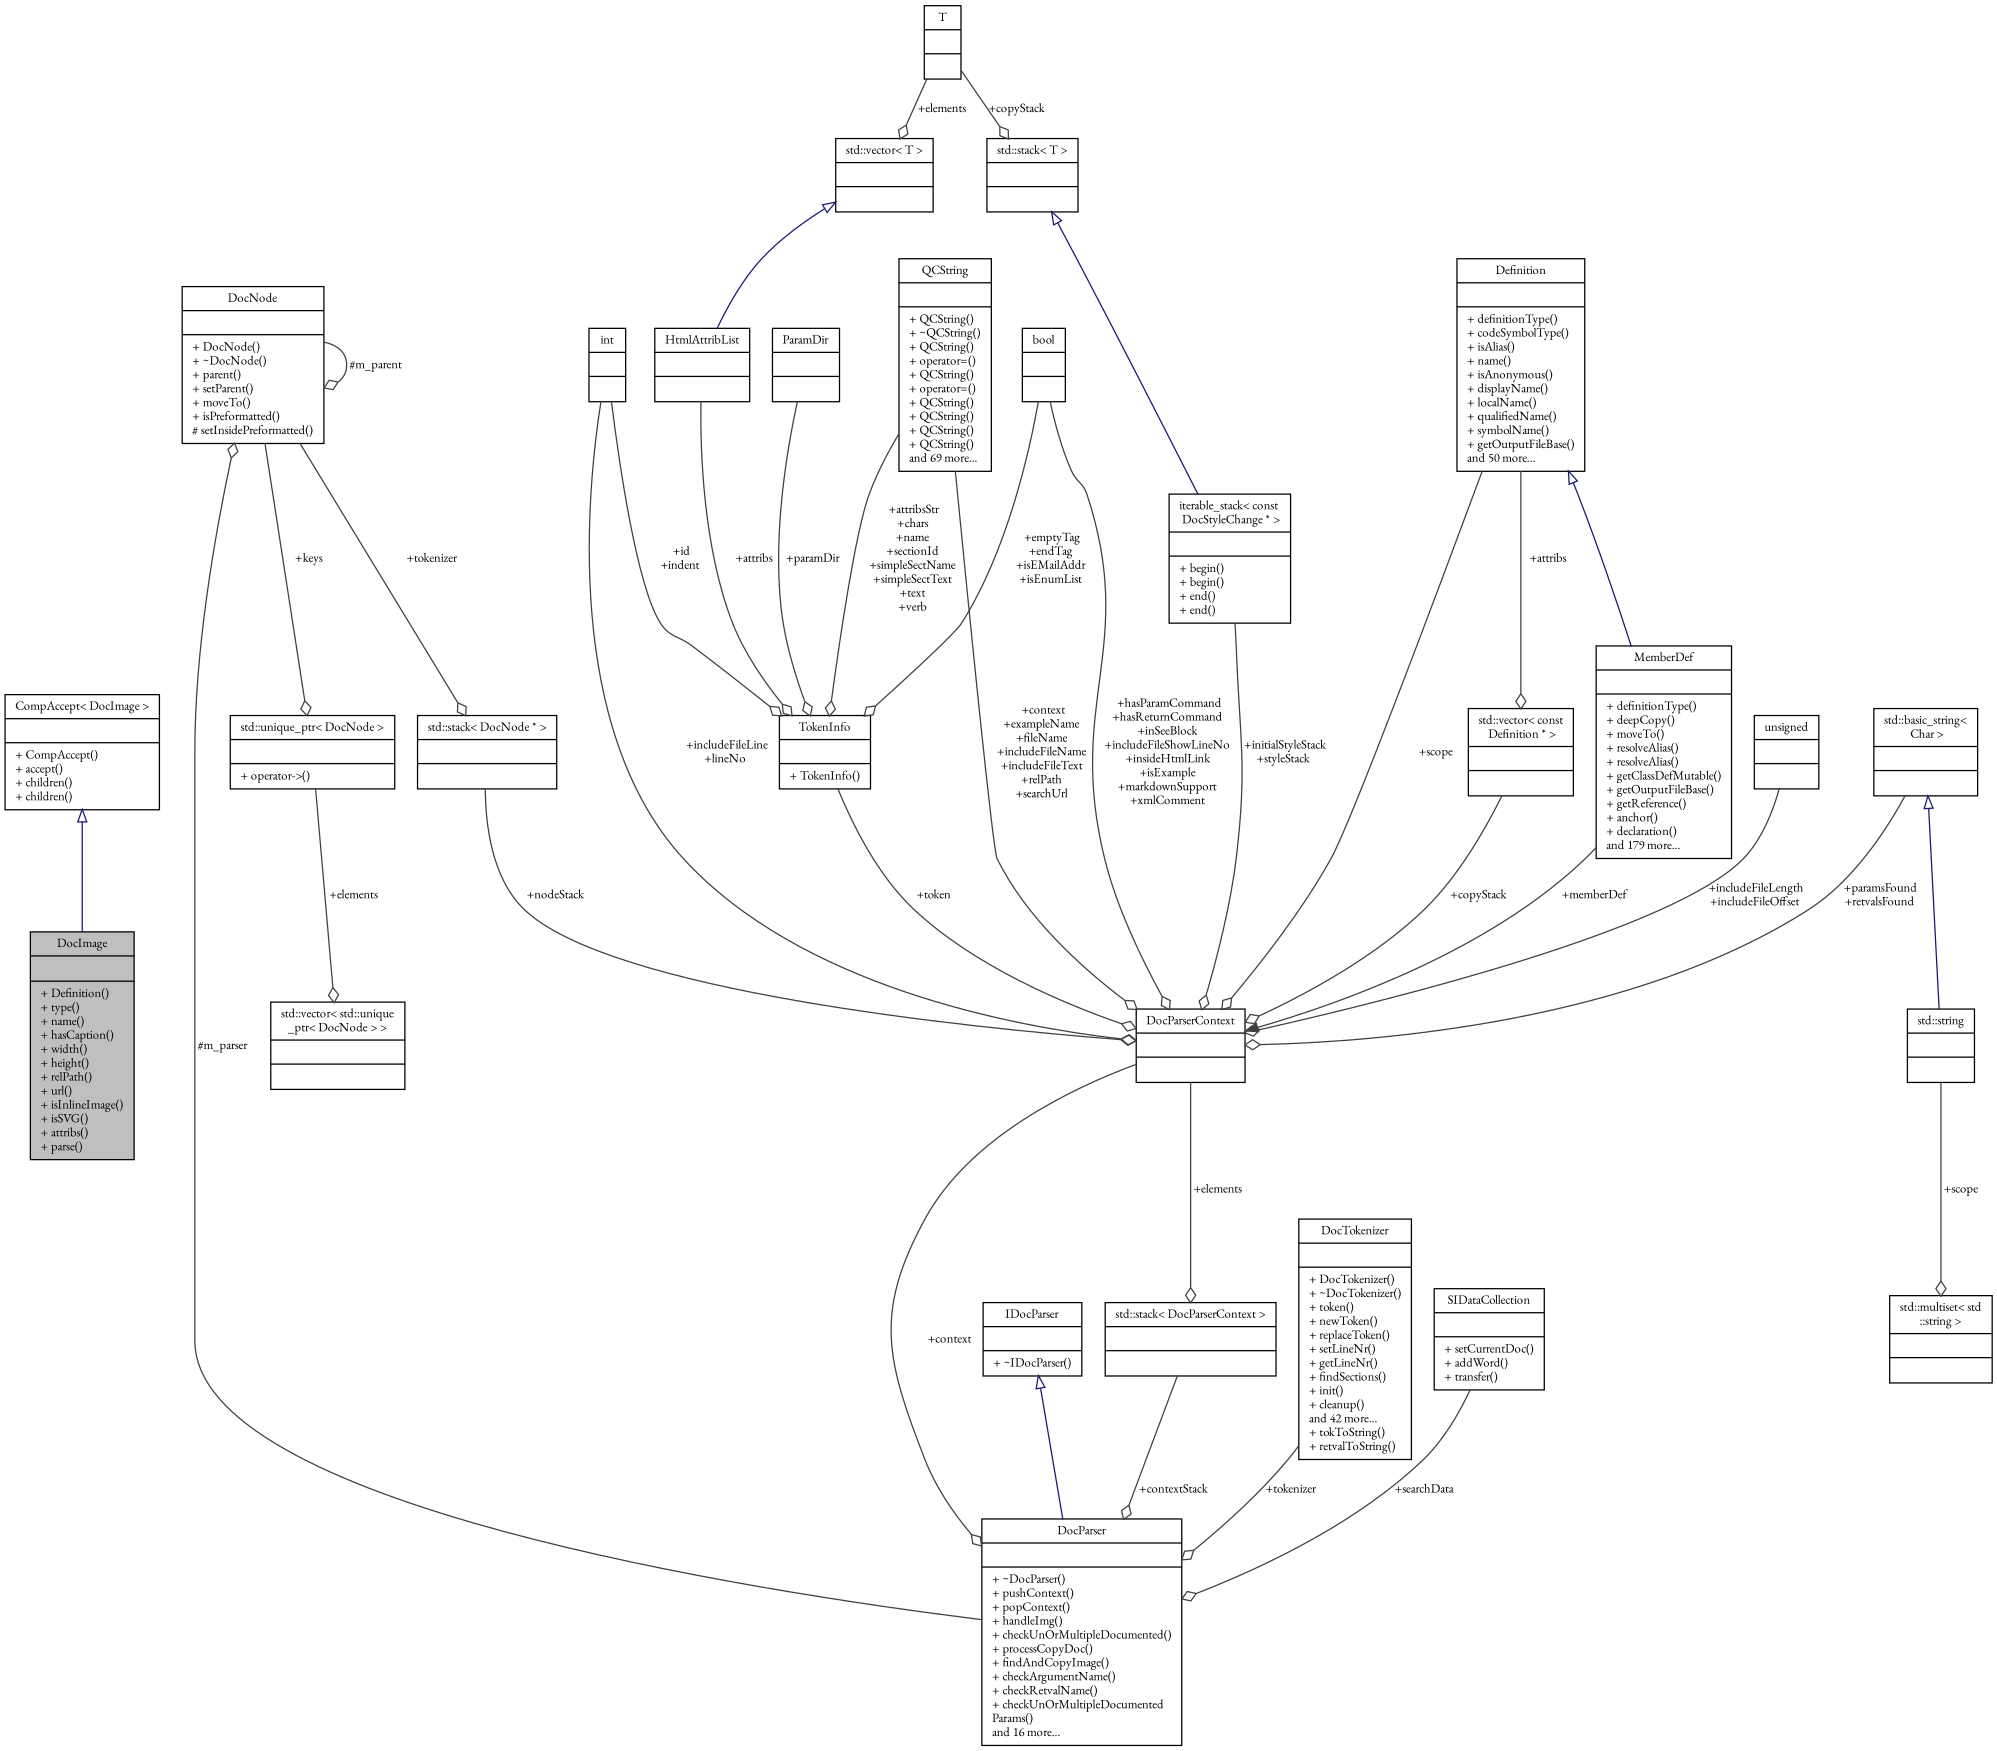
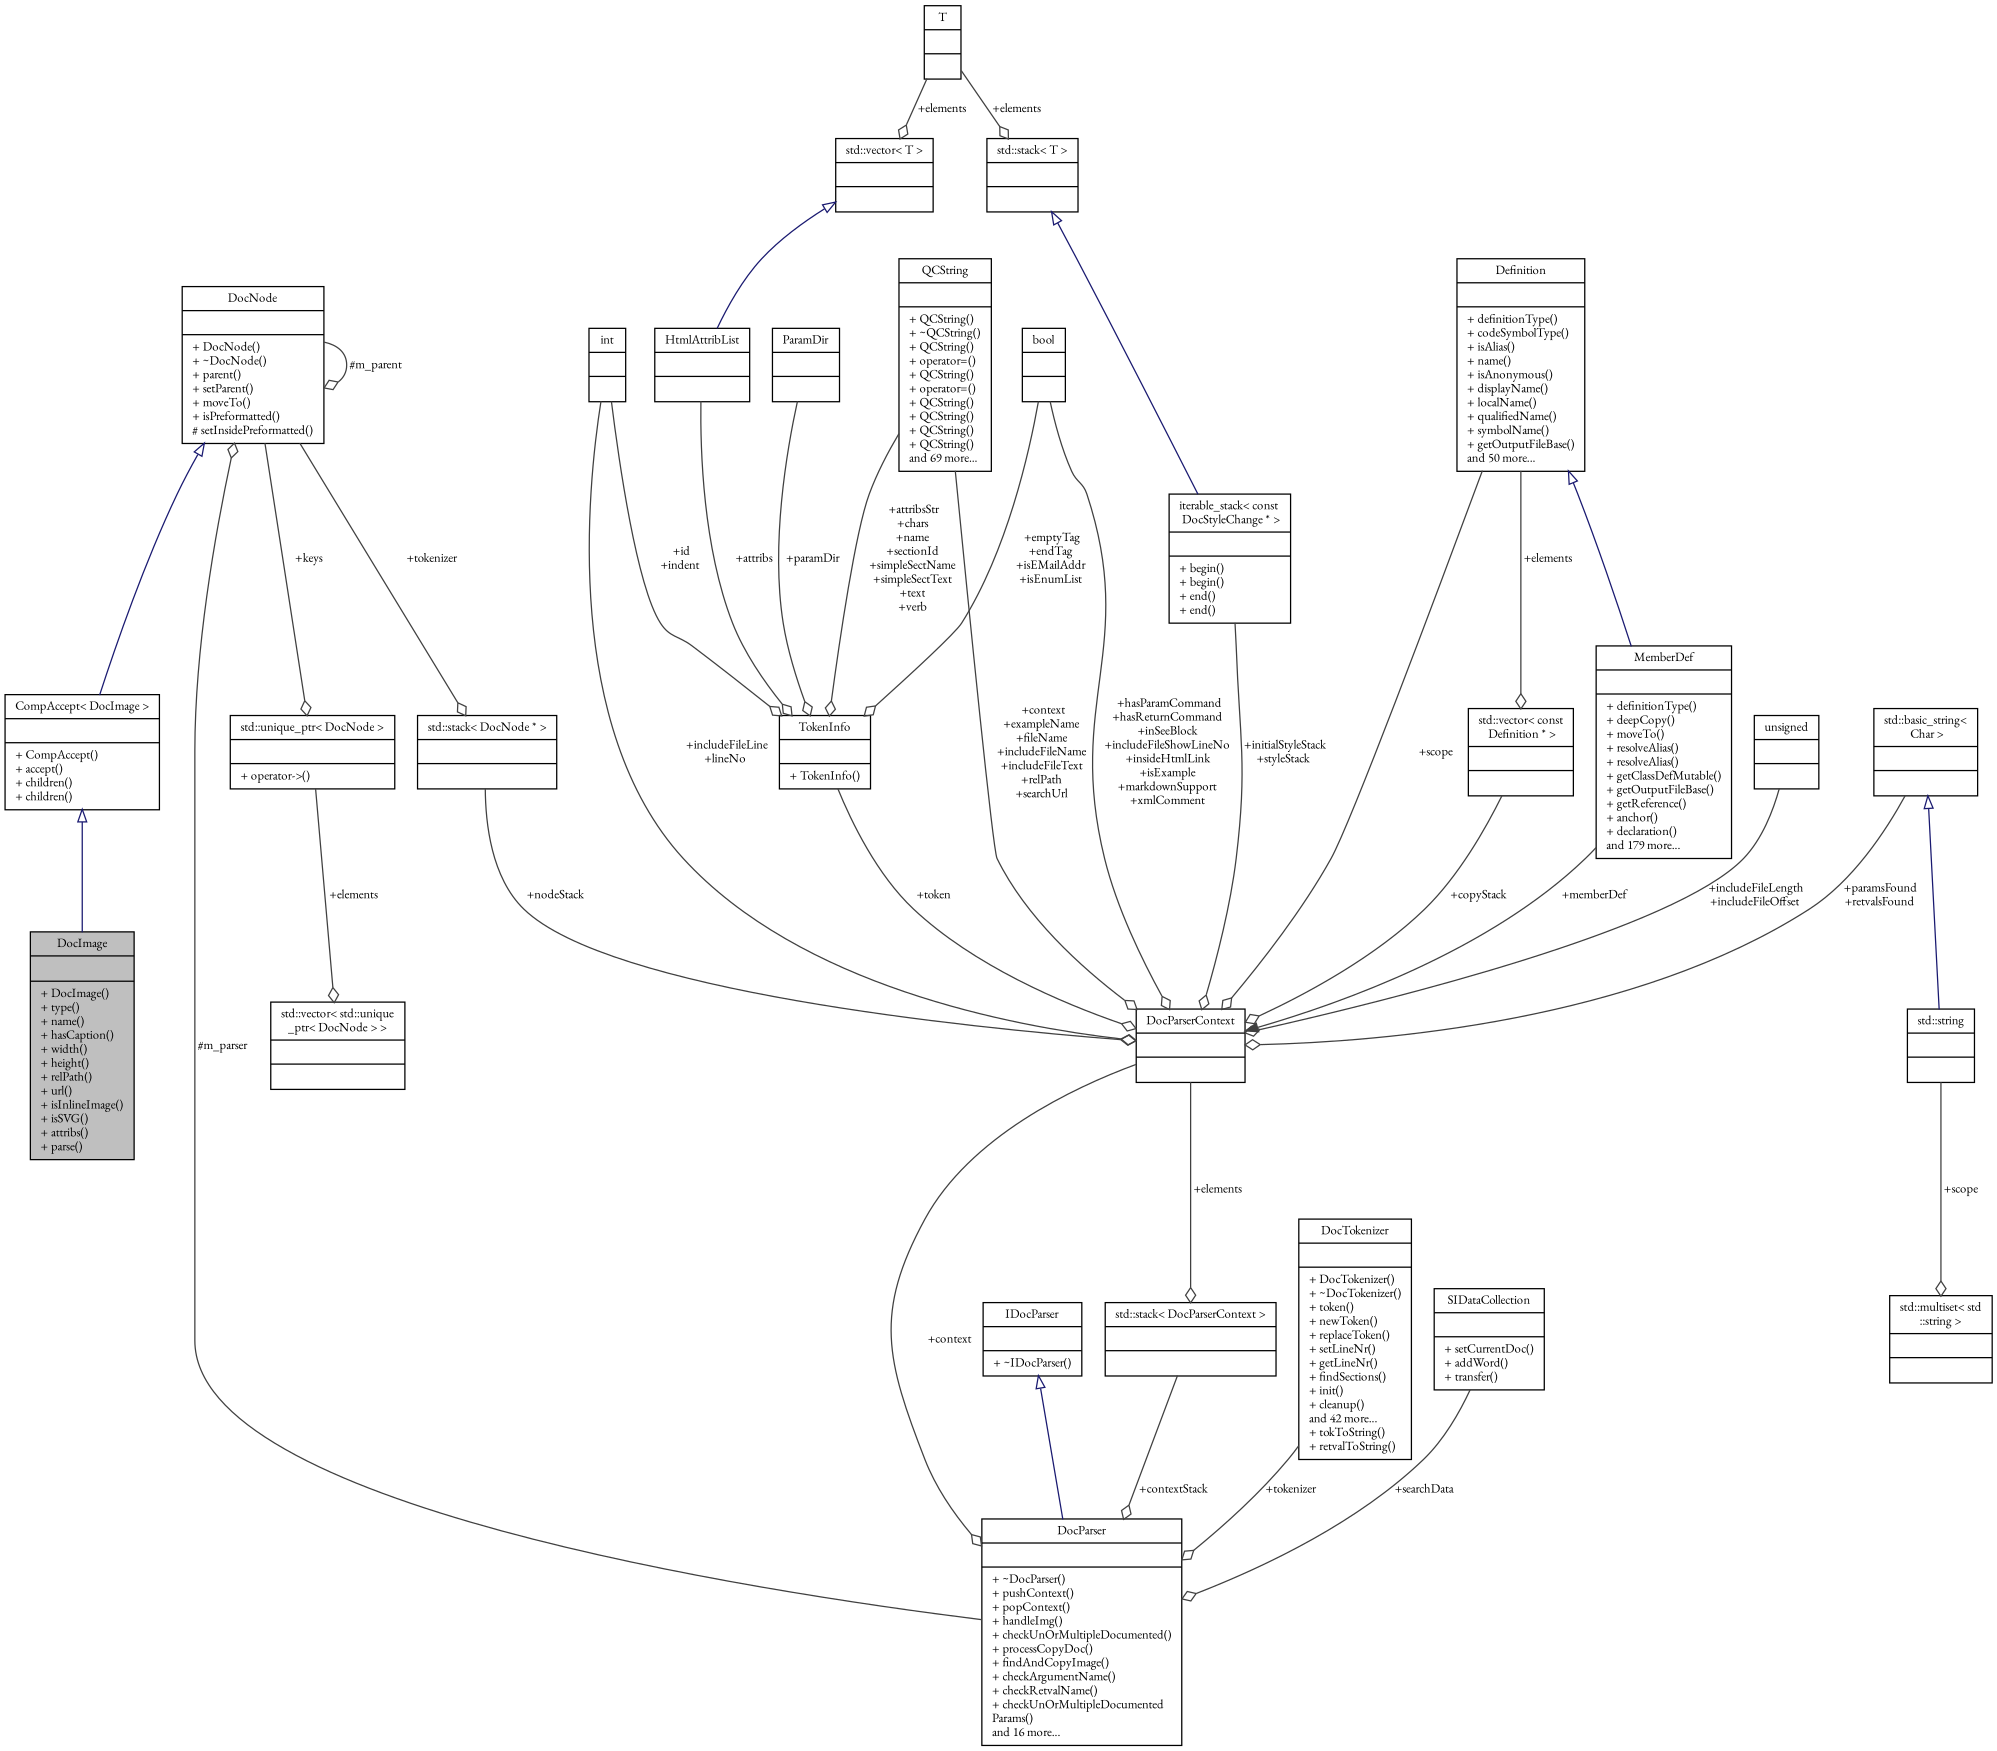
edge "T" -> "std::stack< T >": label " +copyStack" -> " +elements"
edge "Definition" -> "std::vector< const": label " +attribs" -> " +elements"
edge "CompAccept< DocImage >" -> "DocNode": added
node "DocImage": text "+ Definition()" -> "+ DocImage()"
